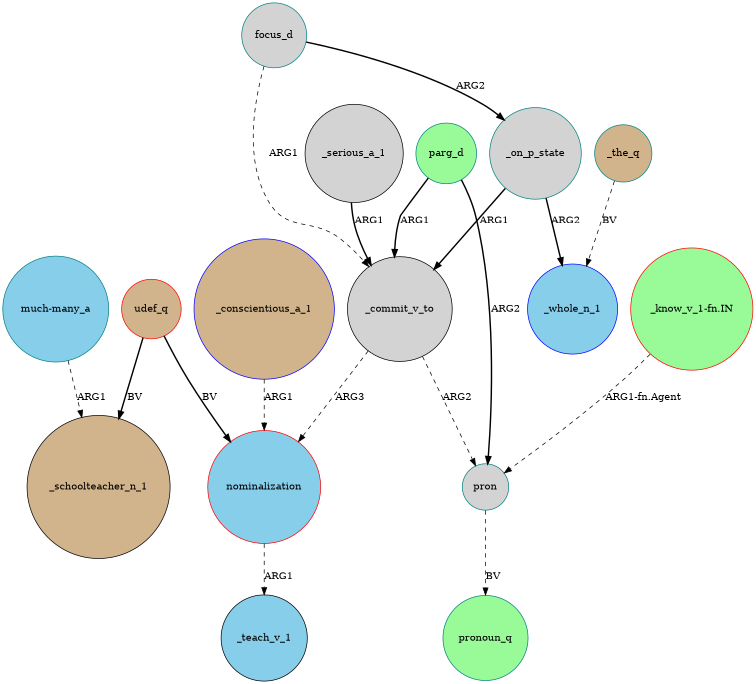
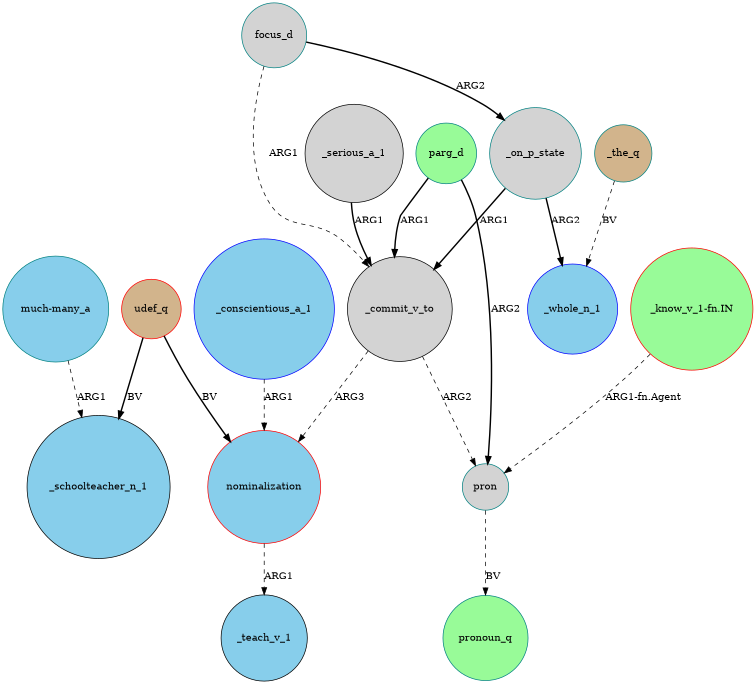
node "_conscientious_a_1": fillcolor tan -> skyblue
node "_schoolteacher_n_1": fillcolor tan -> skyblue
